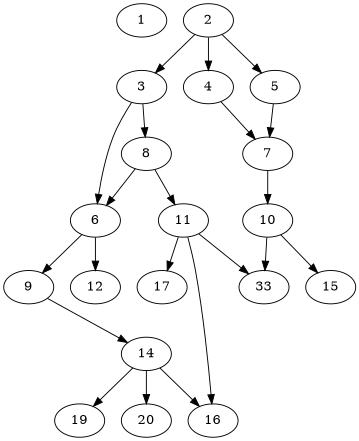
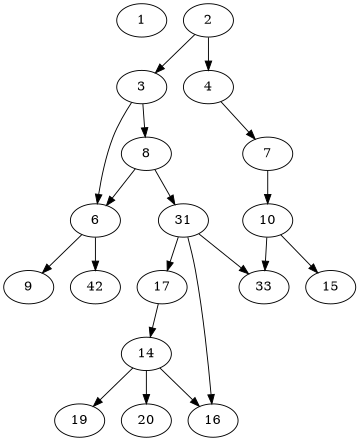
node "5": removed
node "11": label "11" -> "31"
node "12": label "12" -> "42"
edge "9" -> "14": now "17" -> "14"
